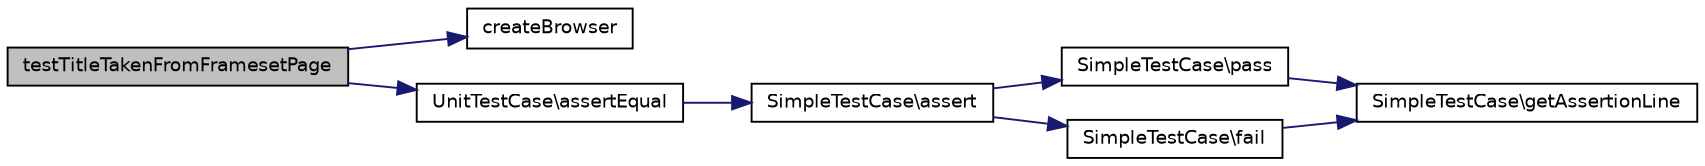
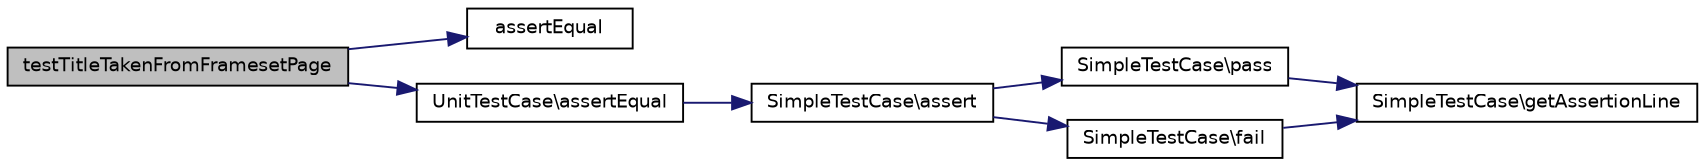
node "createBrowser": label "createBrowser" -> "assertEqual"
